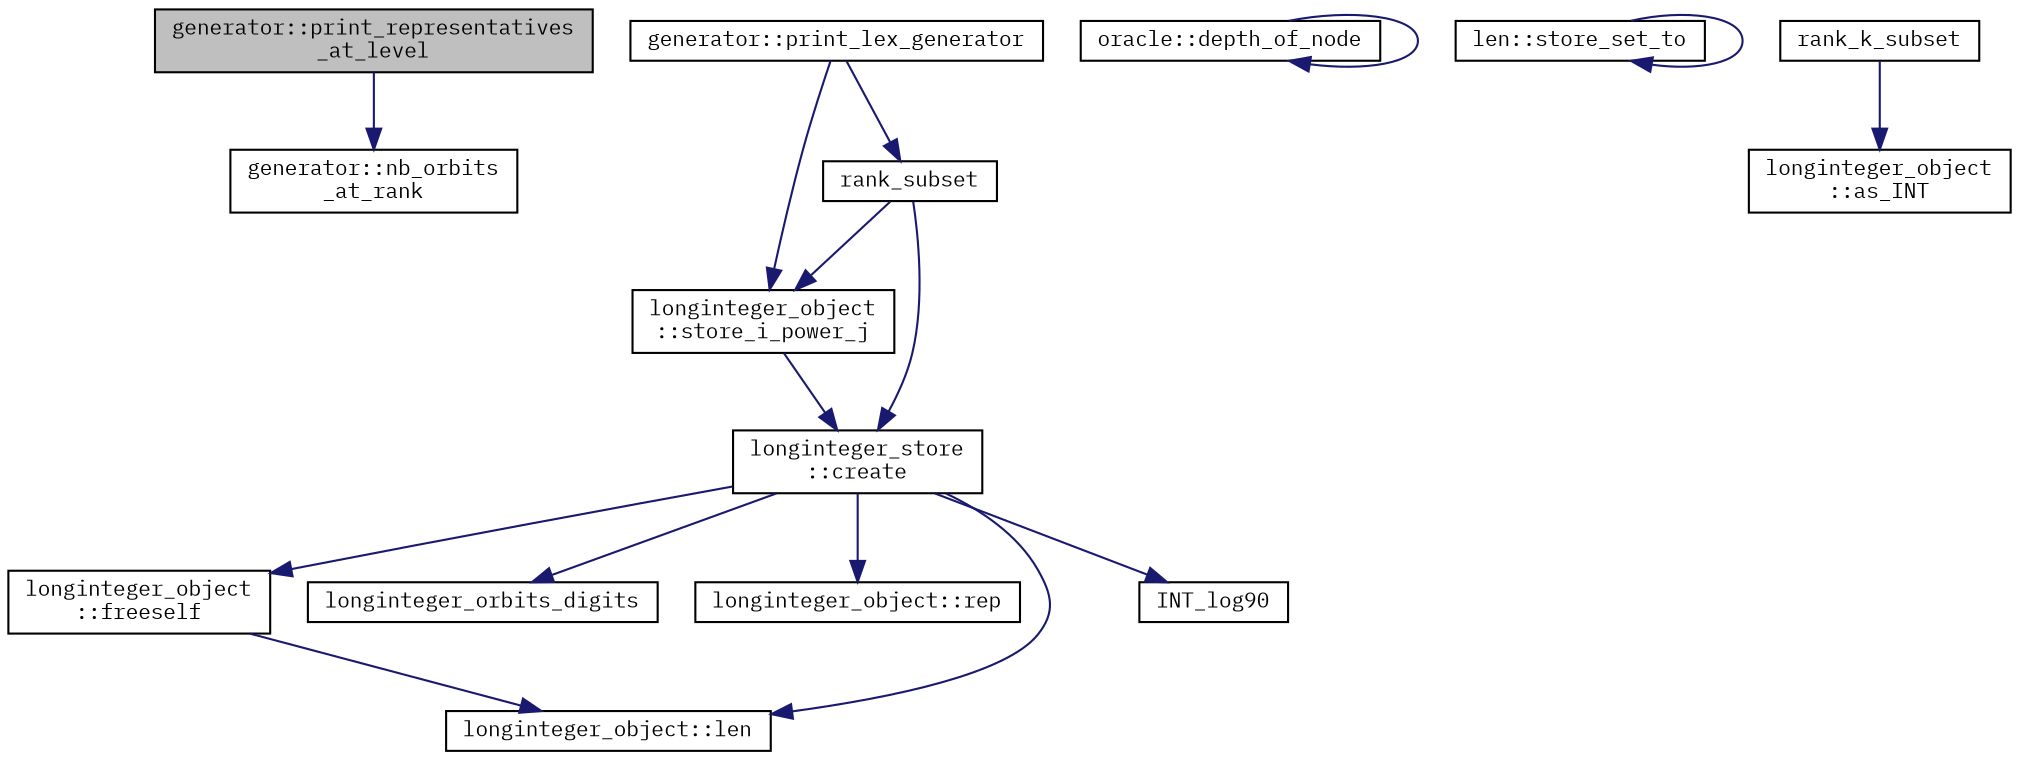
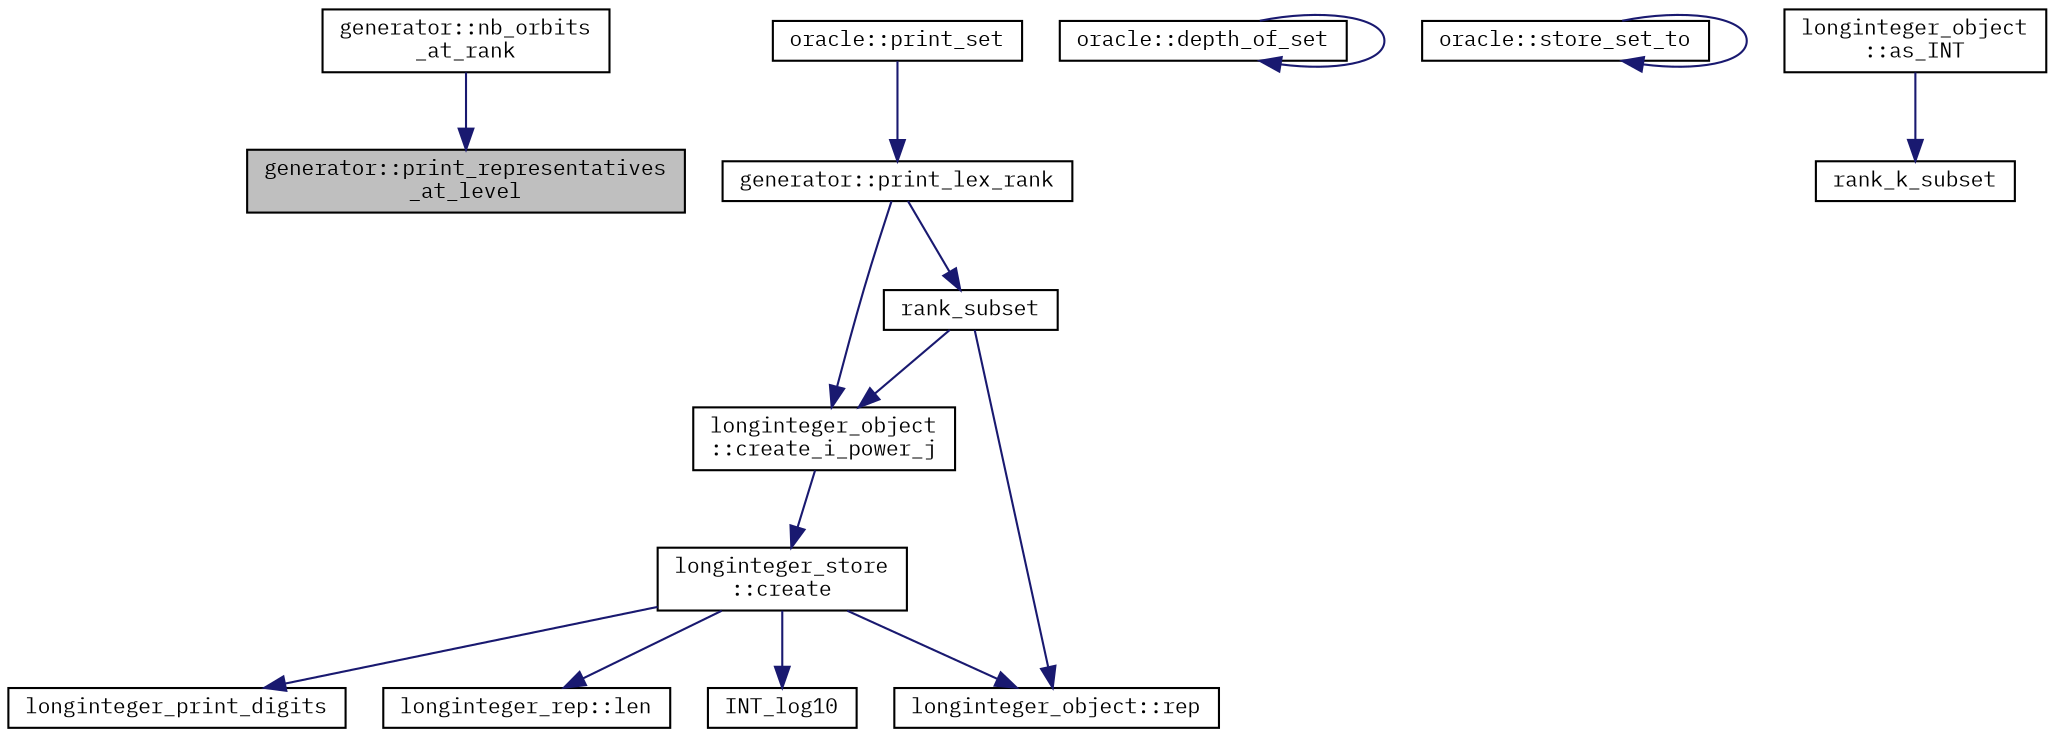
node "generator::print_lex_generator": label "generator::print_lex_generator" -> "generator::print_lex_rank"
node "oracle::print_set": added
node "oracle::depth_of_node": label "oracle::depth_of_node" -> "oracle::depth_of_set"
node "len::store_set_to": label "len::store_set_to" -> "oracle::store_set_to"
edge "rank_k_subset" -> "longinteger_object ::as_INT": reversed
edge "generator::print_representatives _at_level" -> "generator::nb_orbits _at_rank": reversed
edge "rank_subset" -> "longinteger_store ::create": now "rank_subset" -> "longinteger_object::rep"
node "longinteger_object ::store_i_power_j": label "longinteger_object ::store_i_power_j" -> "longinteger_object ::create_i_power_j"
node "longinteger_object ::freeself": removed
node "longinteger_orbits_digits": label "longinteger_orbits_digits" -> "longinteger_print_digits"
node "INT_log90": label "INT_log90" -> "INT_log10"
node "longinteger_object::len": label "longinteger_object::len" -> "longinteger_rep::len"
